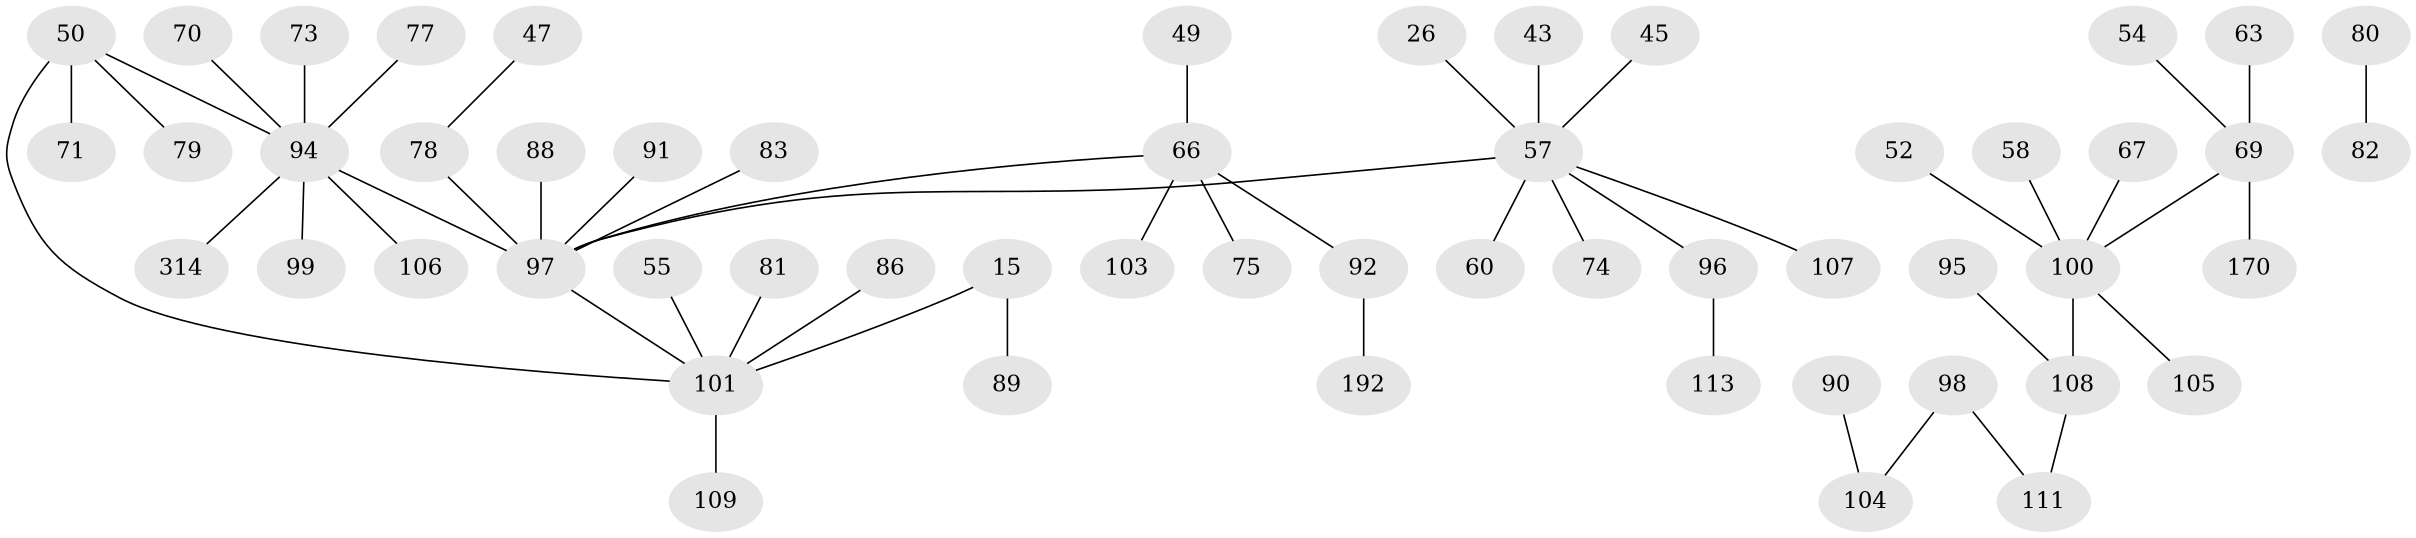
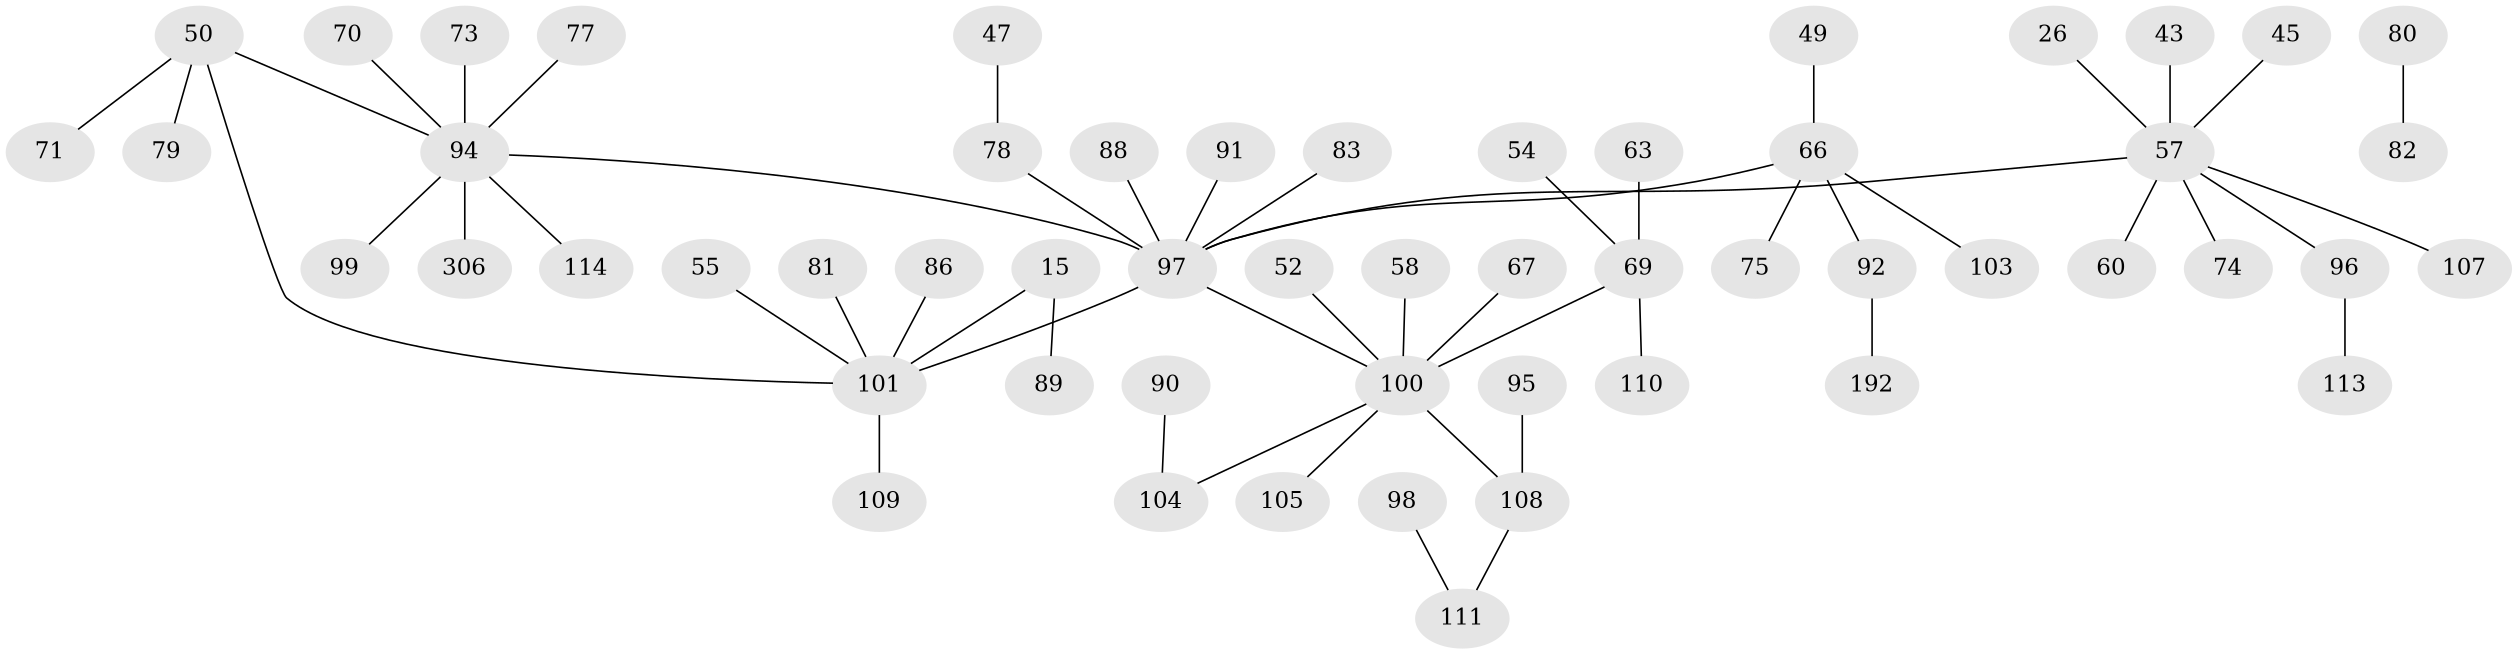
node "314": label "314" -> "114"
node "106": label "106" -> "306"
node "170": label "170" -> "110"
edge "97" -- "100": added
edge "98" -- "104": now "100" -- "104"
